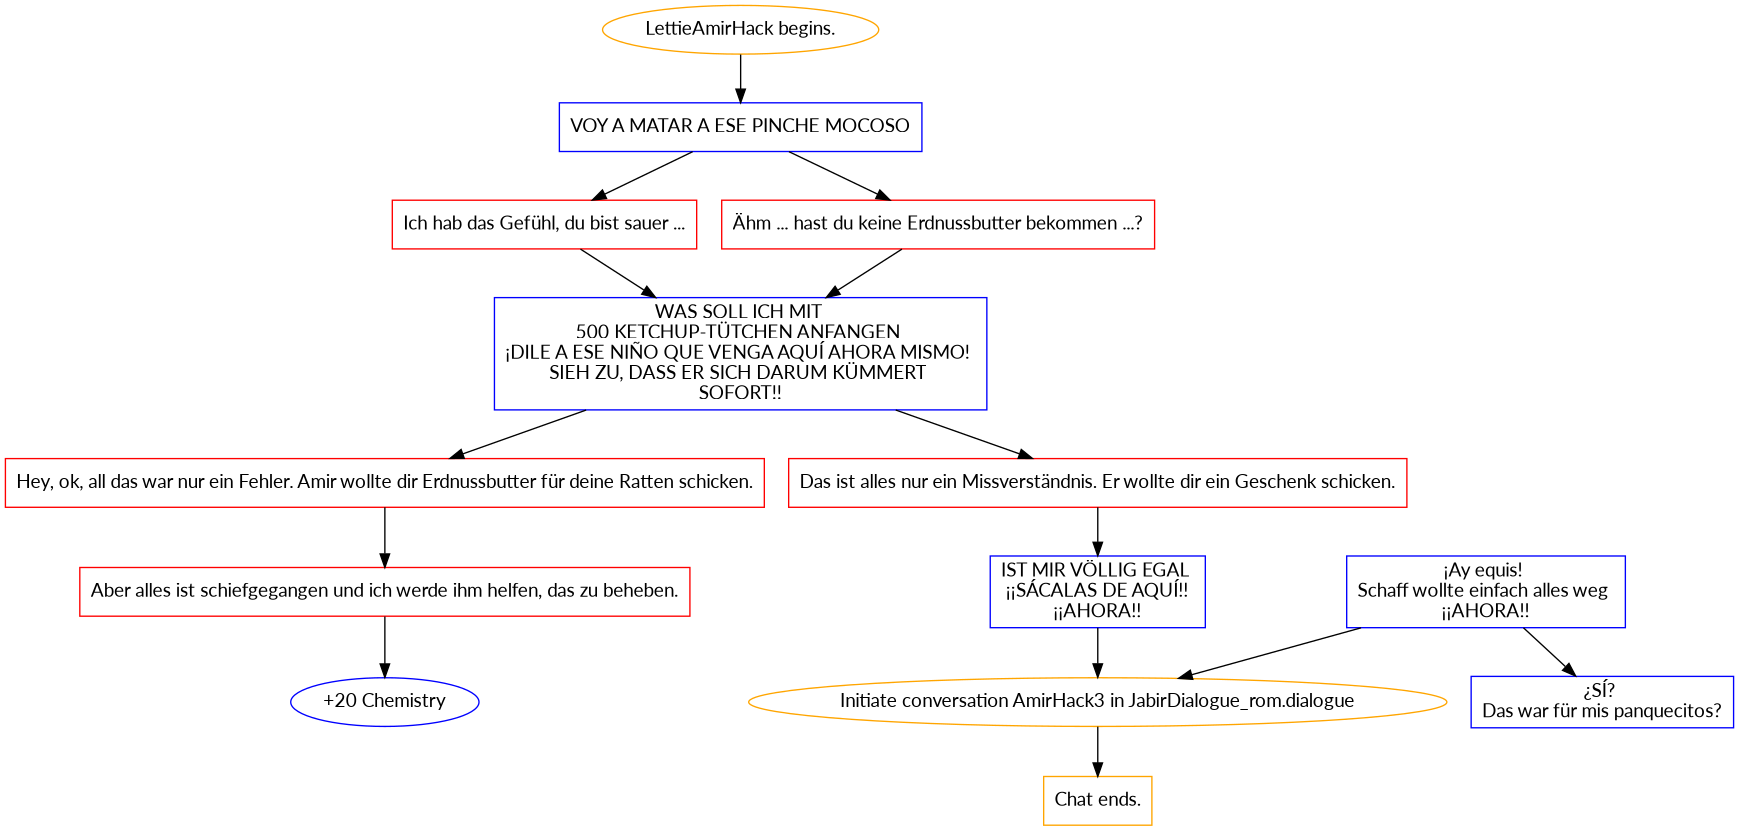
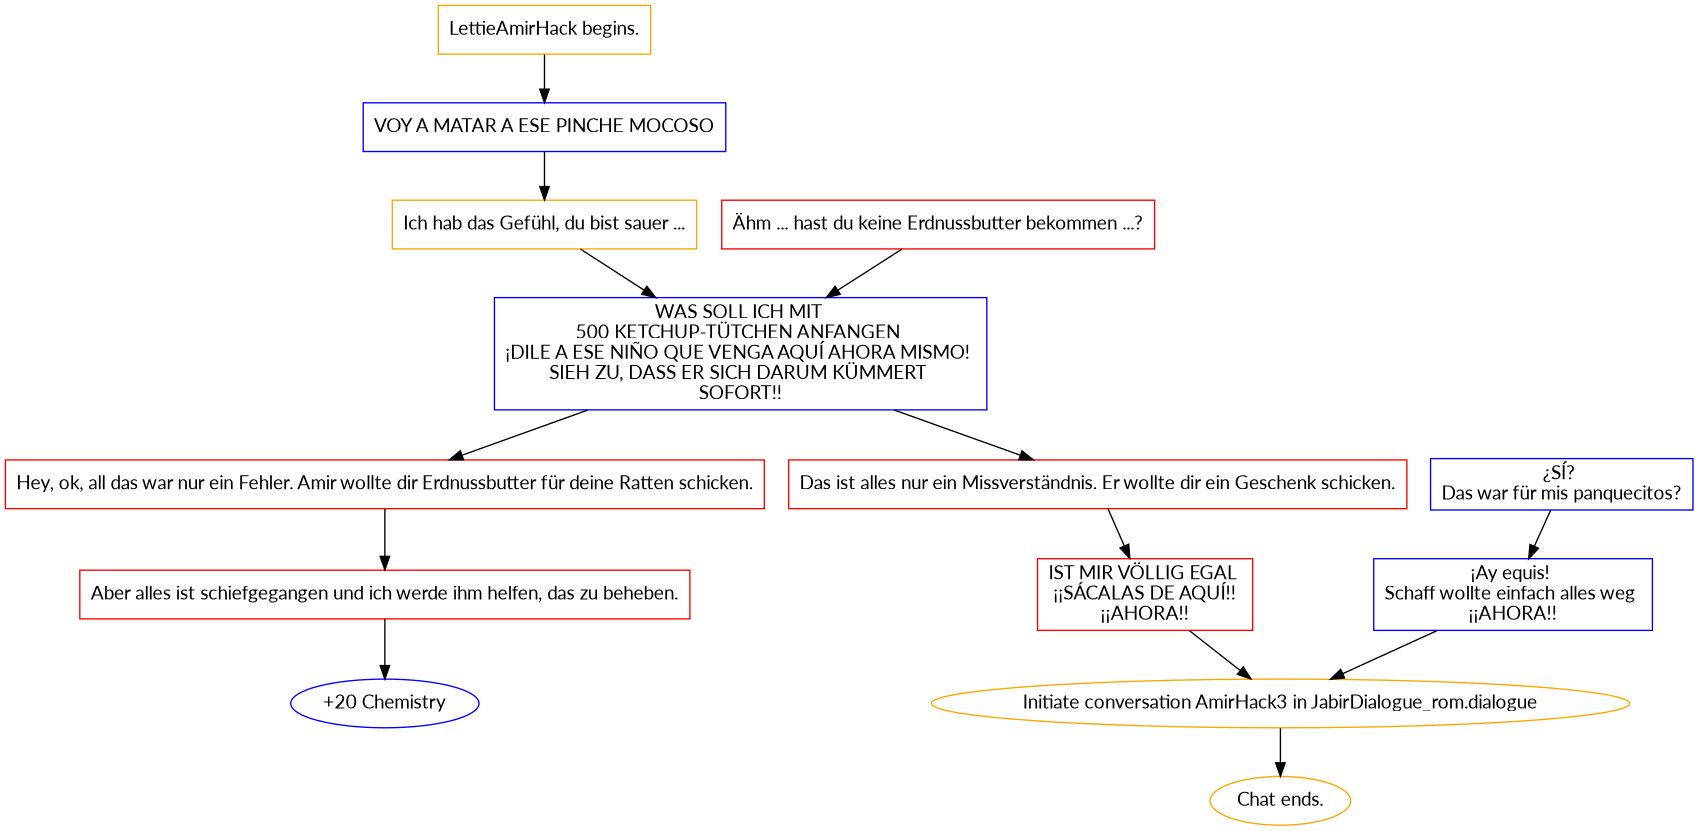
node "LettieAmirHack begins.": shape ellipse -> box
edge "VOY A MATAR A ESE PINCHE MOCOSO" -> "Ähm ... hast du keine Erdnussbutter bekommen ...?": removed
node "Ich hab das Gefühl, du bist sauer ...": color red -> orange
node "IST MIR VÖLLIG EGAL ¡¡SÁCALAS DE AQUÍ!! ¡¡AHORA!!": color blue -> red
edge "¡Ay equis! Schaff wollte einfach alles weg ¡¡AHORA!!" -> "¿SÍ? Das war für mis panquecitos?": reversed
node "Chat ends.": shape box -> ellipse
